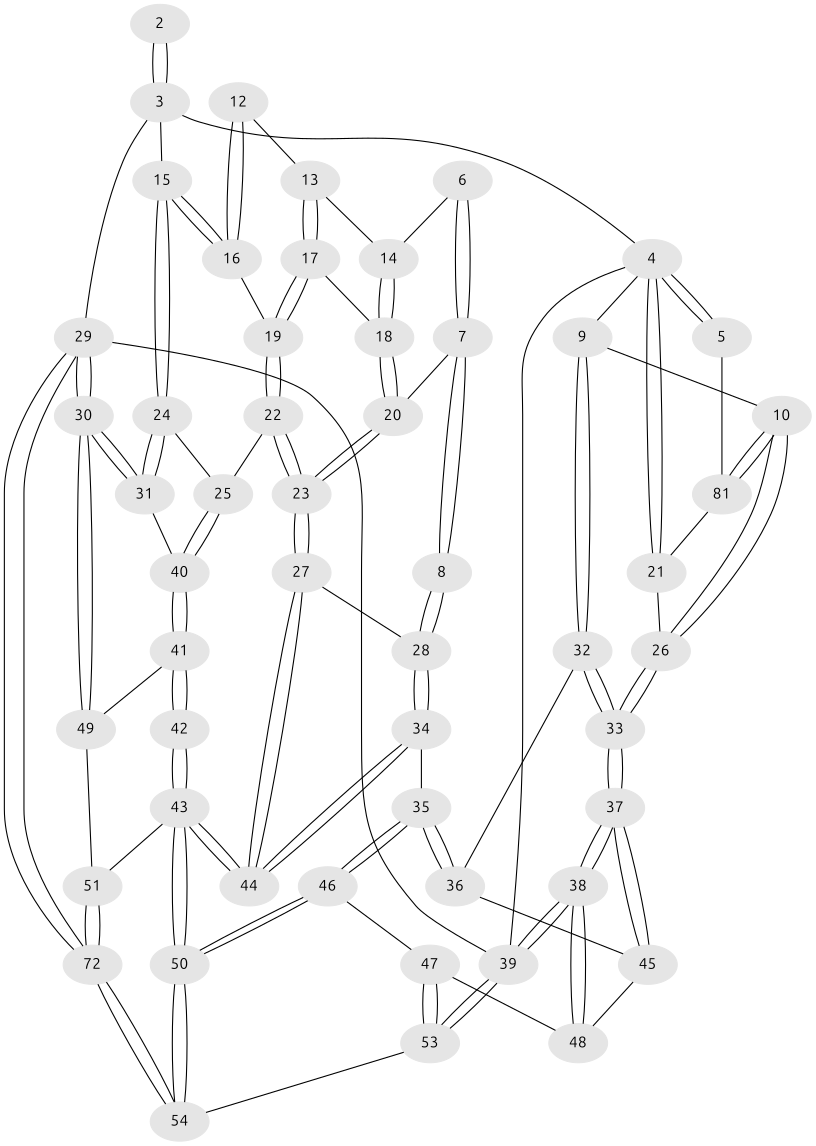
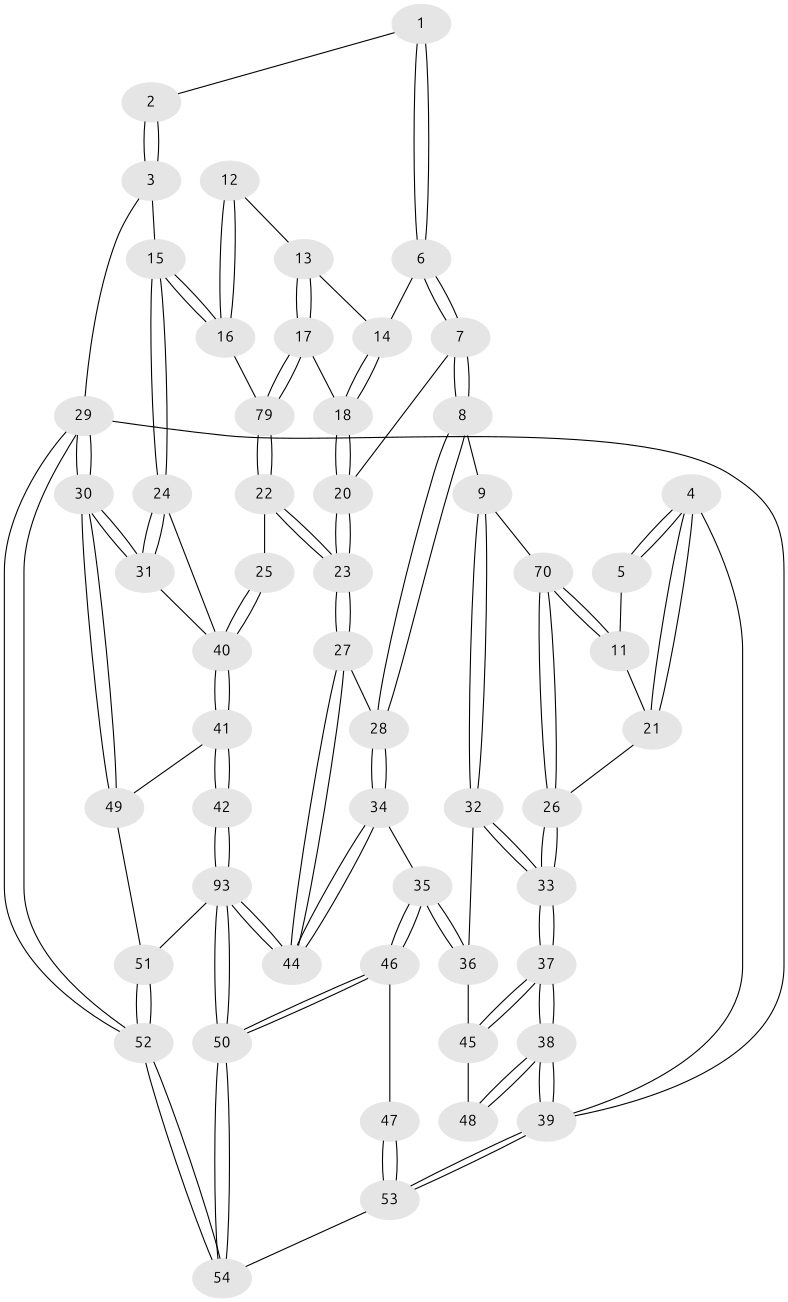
node "1": added
edge "3" -- "4": removed
edge "4" -- "9": now "8" -- "9"
node "19": label "19" -> "79"
node "10": label "10" -> "70"
edge "24" -- "25": now "24" -- "40"
node "81": label "81" -> "11"
node "43": label "43" -> "93"
node "72": label "72" -> "52"
edge "47" -- "48": removed
